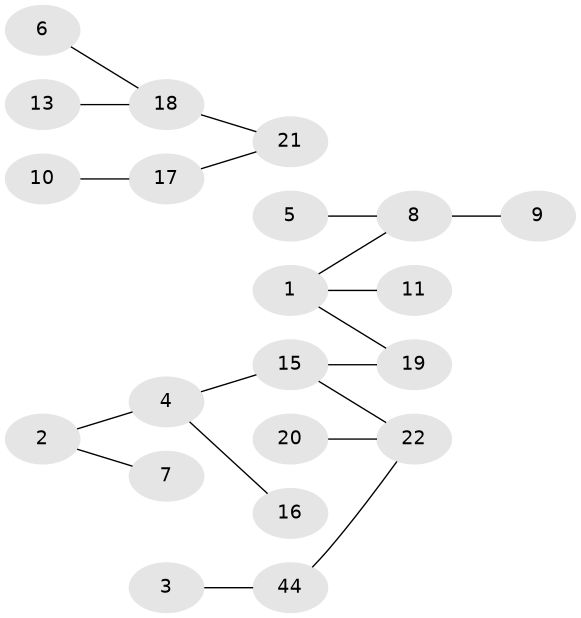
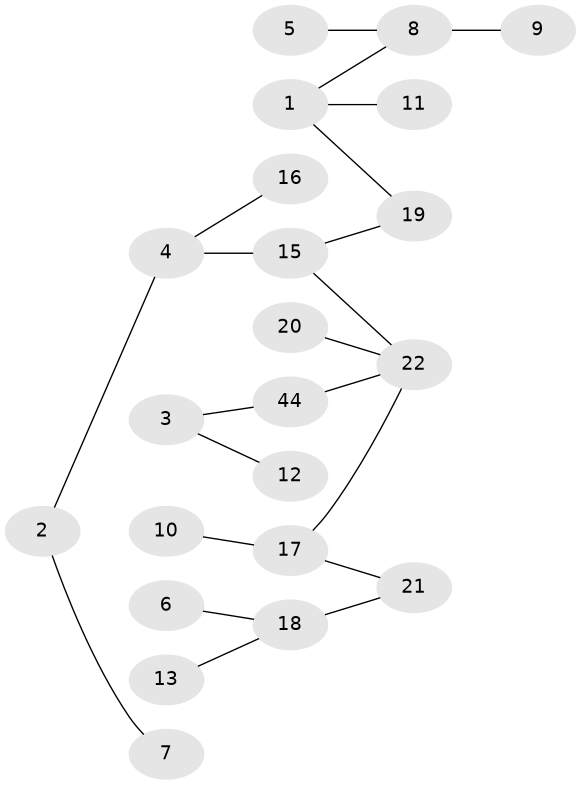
edge "22" -- "17": added
node "12": added
